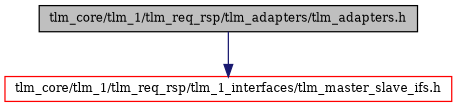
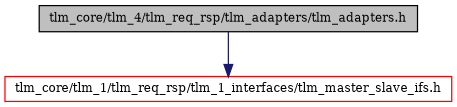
node "tlm_core/tlm_1/tlm_req_rsp/tlm_adapters/tlm_adapters.h": label "tlm_core/tlm_1/tlm_req_rsp/tlm_adapters/tlm_adapters.h" -> "tlm_core/tlm_4/tlm_req_rsp/tlm_adapters/tlm_adapters.h"
